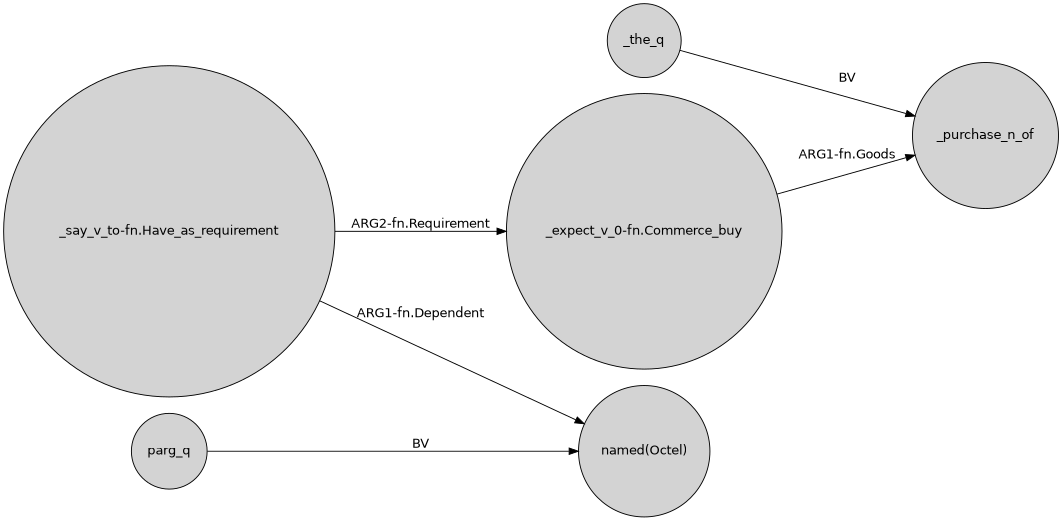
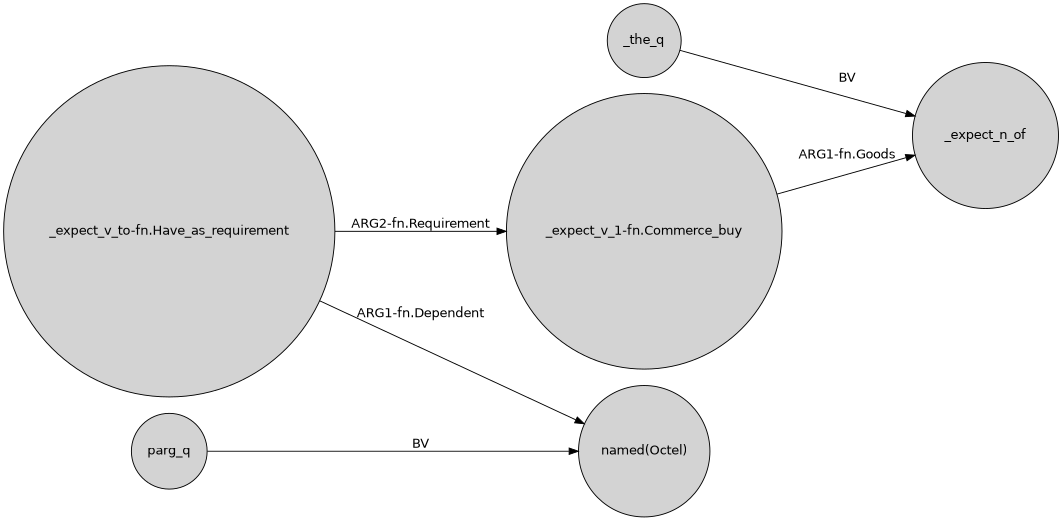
node "_purchase_n_of": label "_purchase_n_of" -> "_expect_n_of"
node "_say_v_to-fn.Have_as_requirement": label "_say_v_to-fn.Have_as_requirement" -> "_expect_v_to-fn.Have_as_requirement"
node "_expect_v_0-fn.Commerce_buy": label "_expect_v_0-fn.Commerce_buy" -> "_expect_v_1-fn.Commerce_buy"
